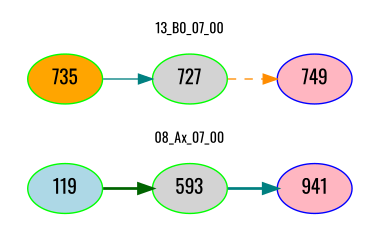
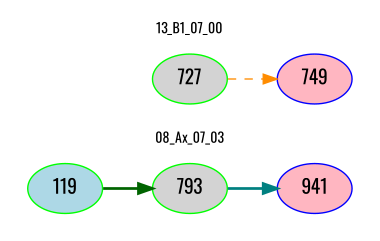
cluster "13_B0_07_00": label "13_B0_07_00" -> "13_B1_07_00"
node "735": removed
cluster "08_Ax_07_00": label "08_Ax_07_00" -> "08_Ax_07_03"
node "593": label "593" -> "793"
